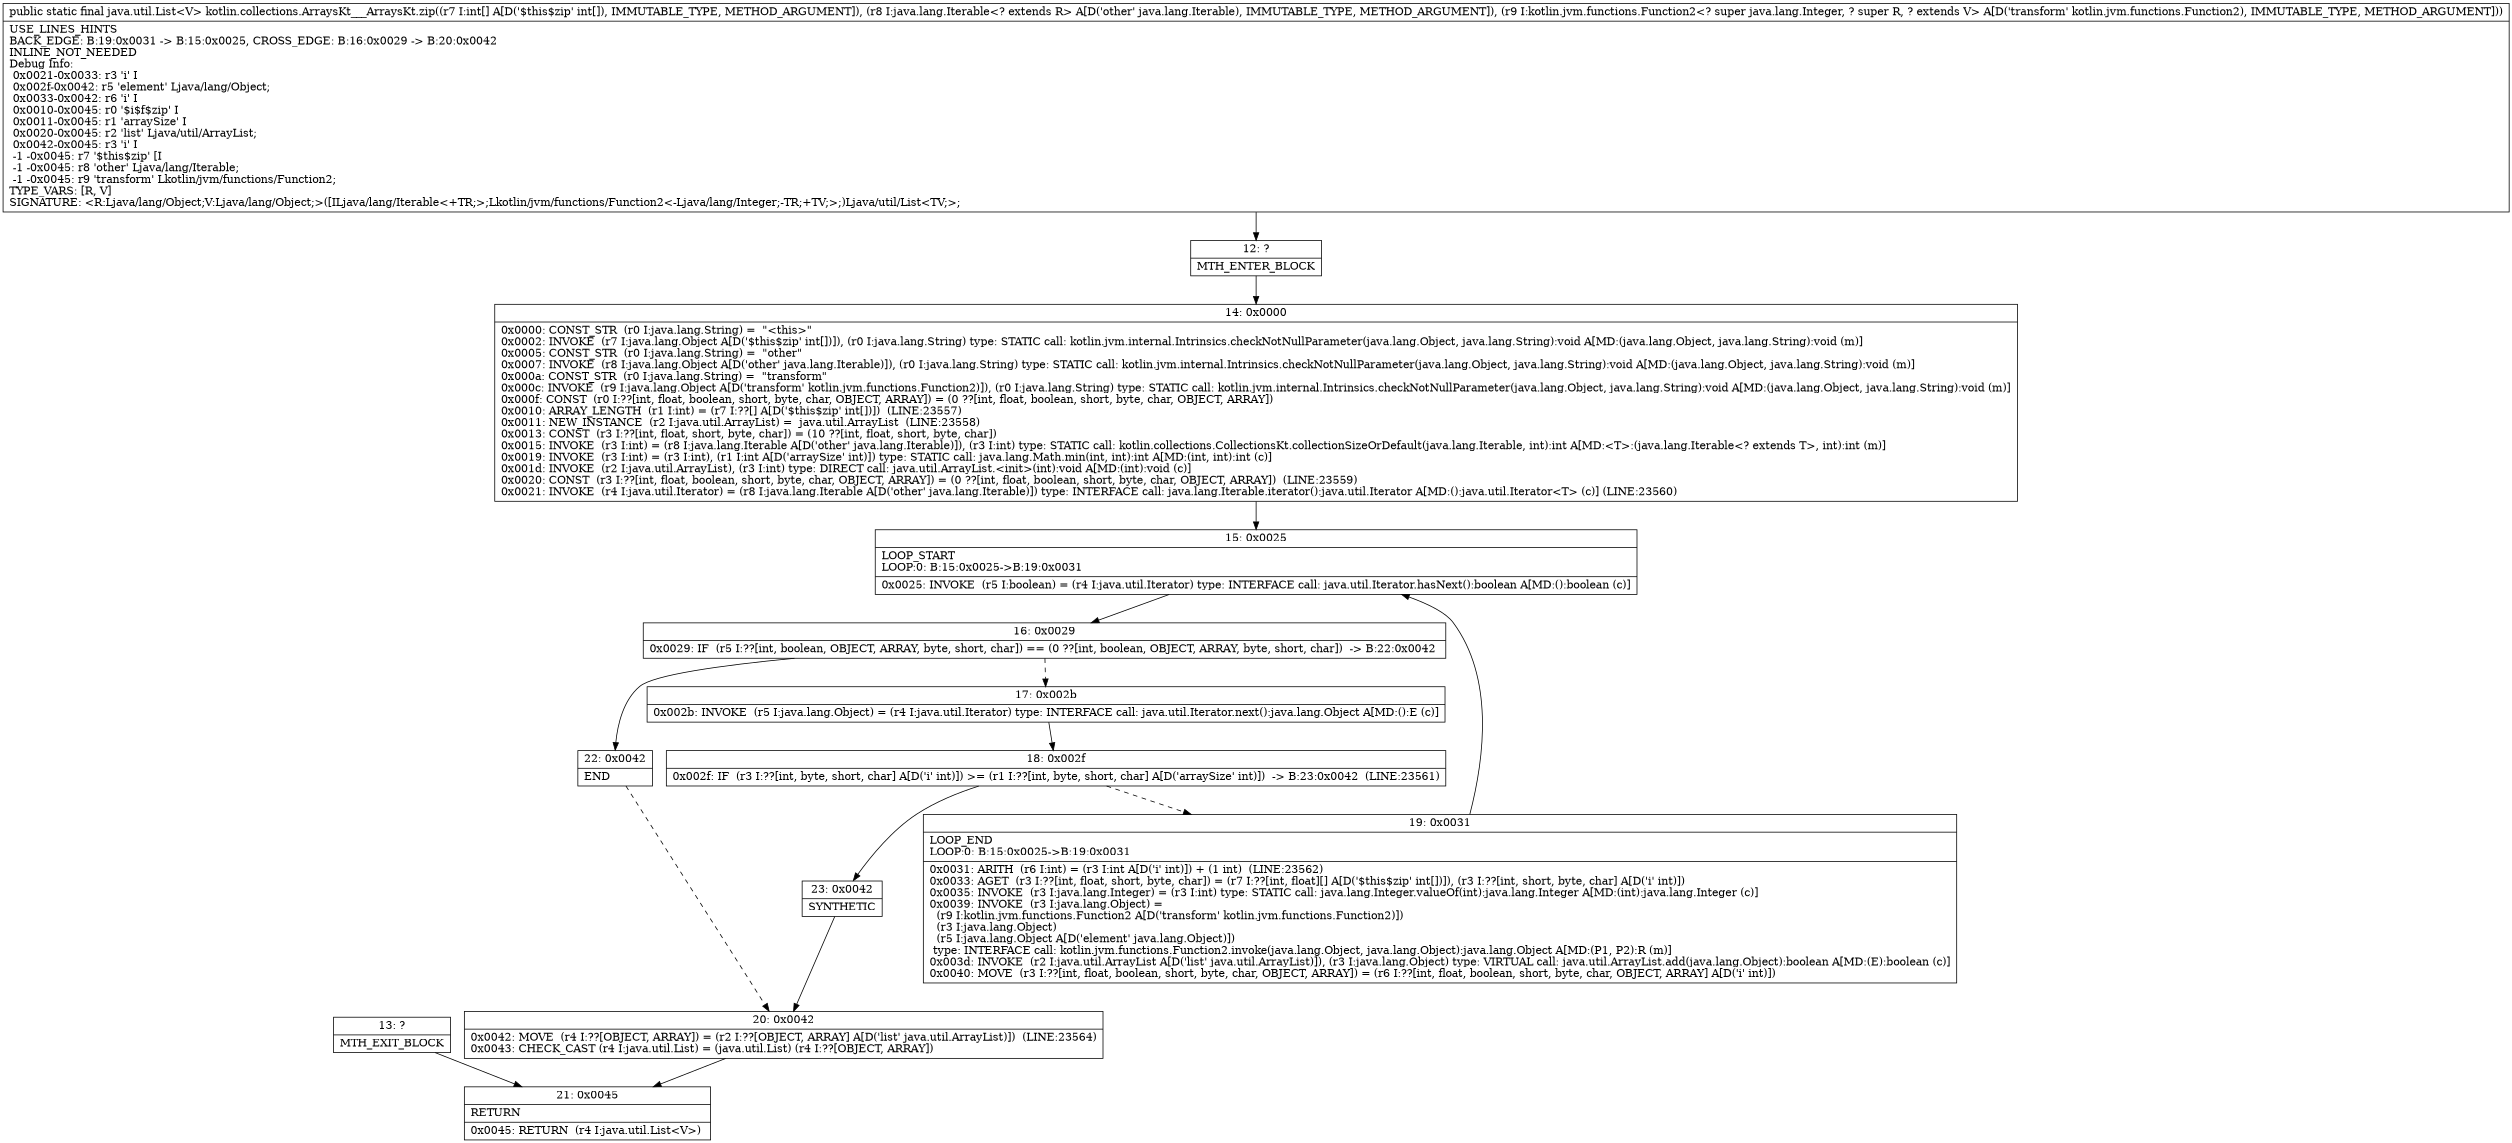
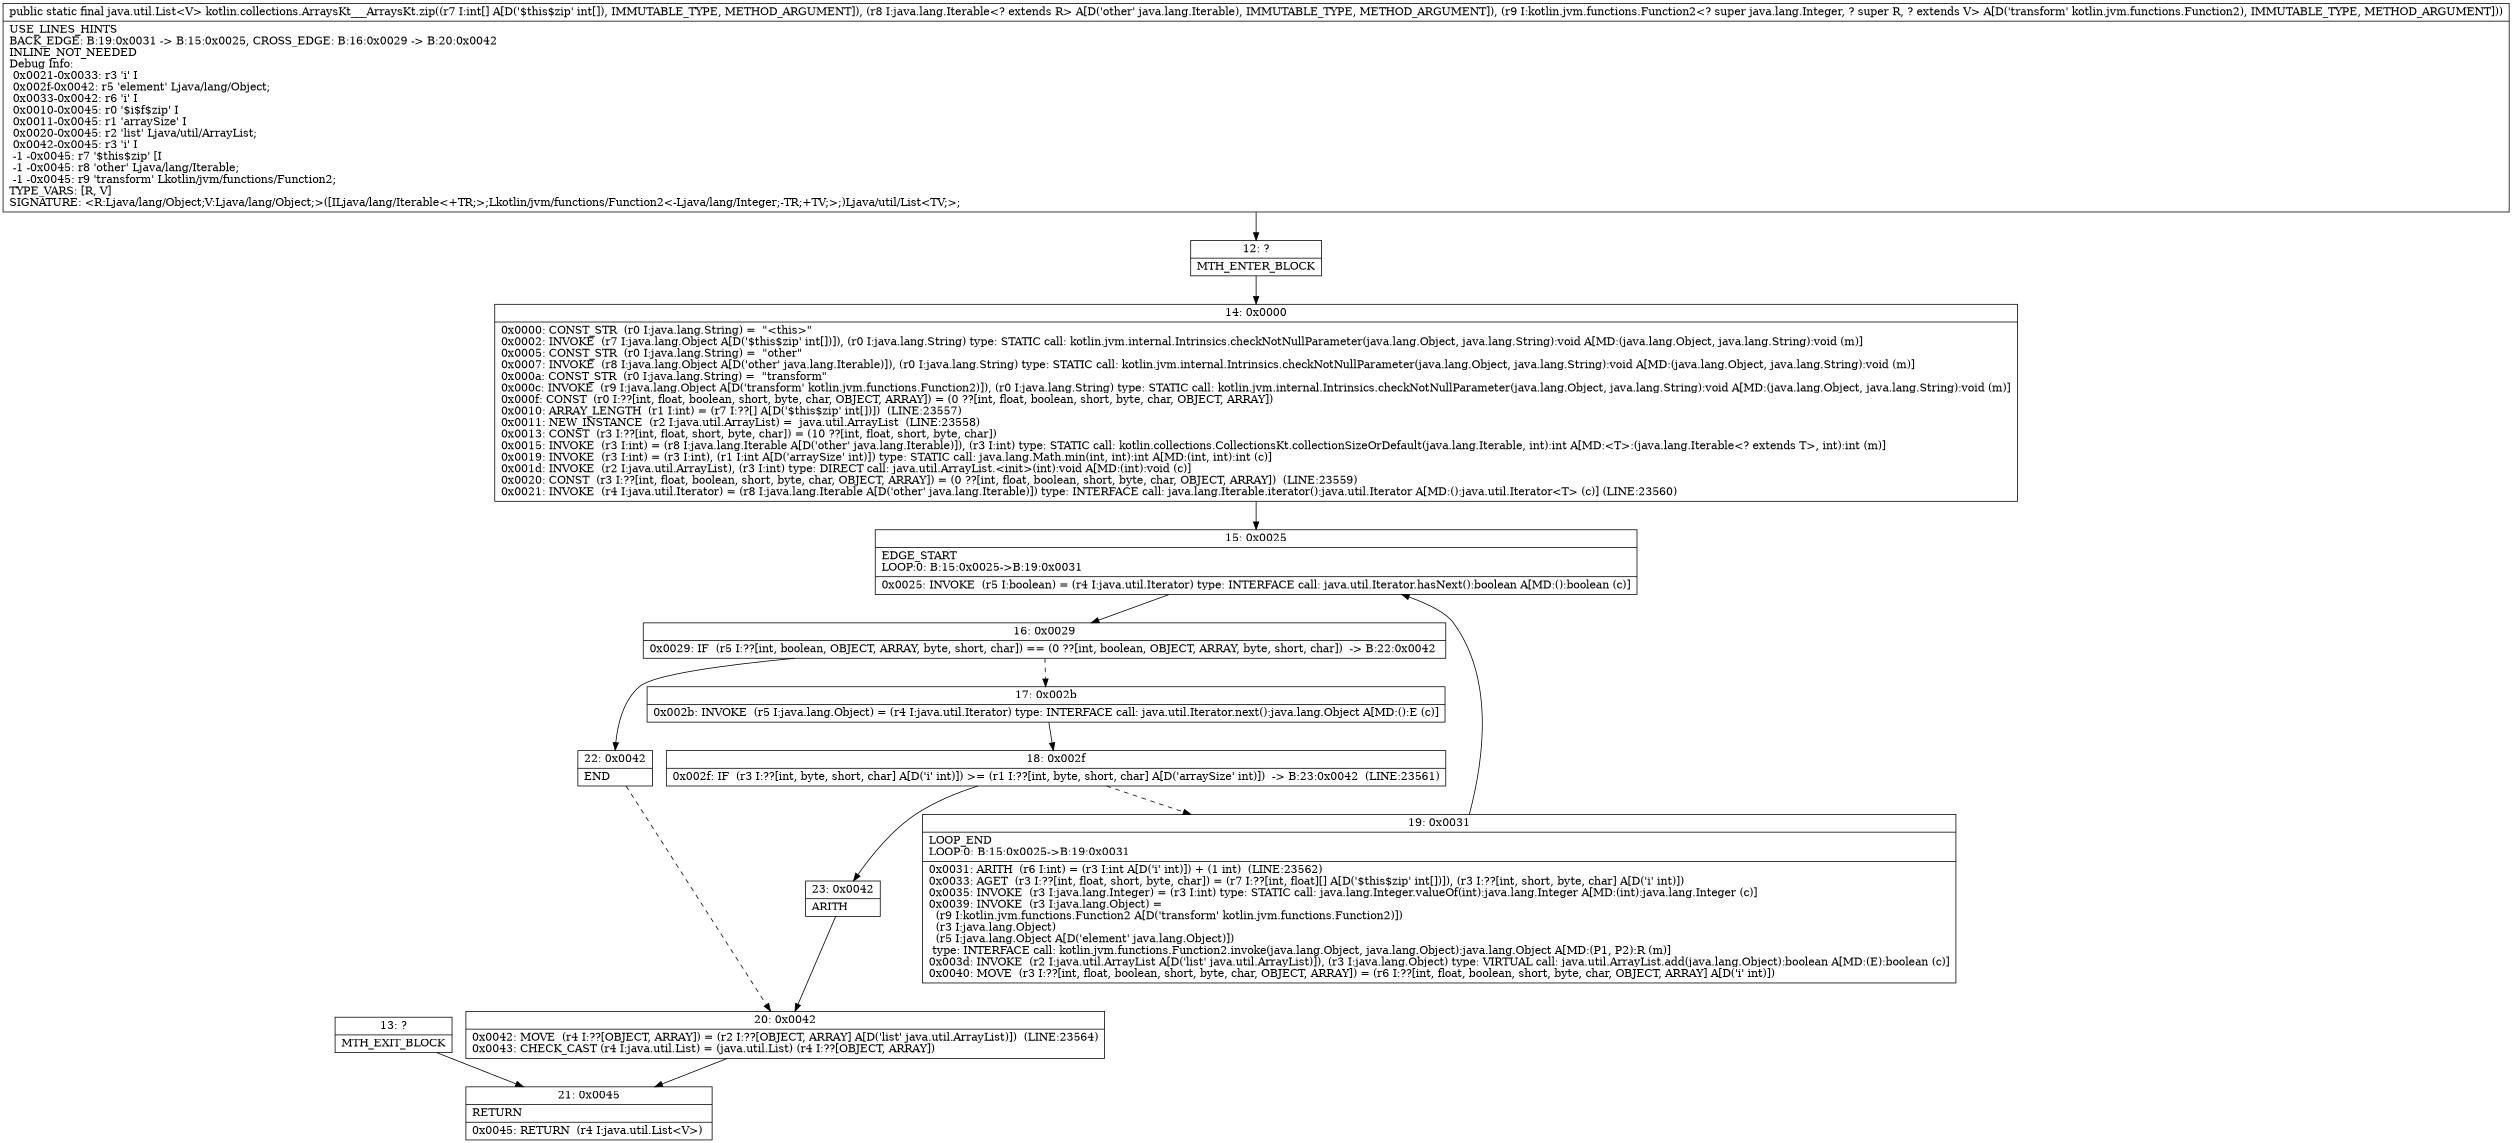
node "15: 0x0025": text "LOOP_START" -> "EDGE_START"
node "23: 0x0042": text "SYNTHETIC" -> "ARITH"
